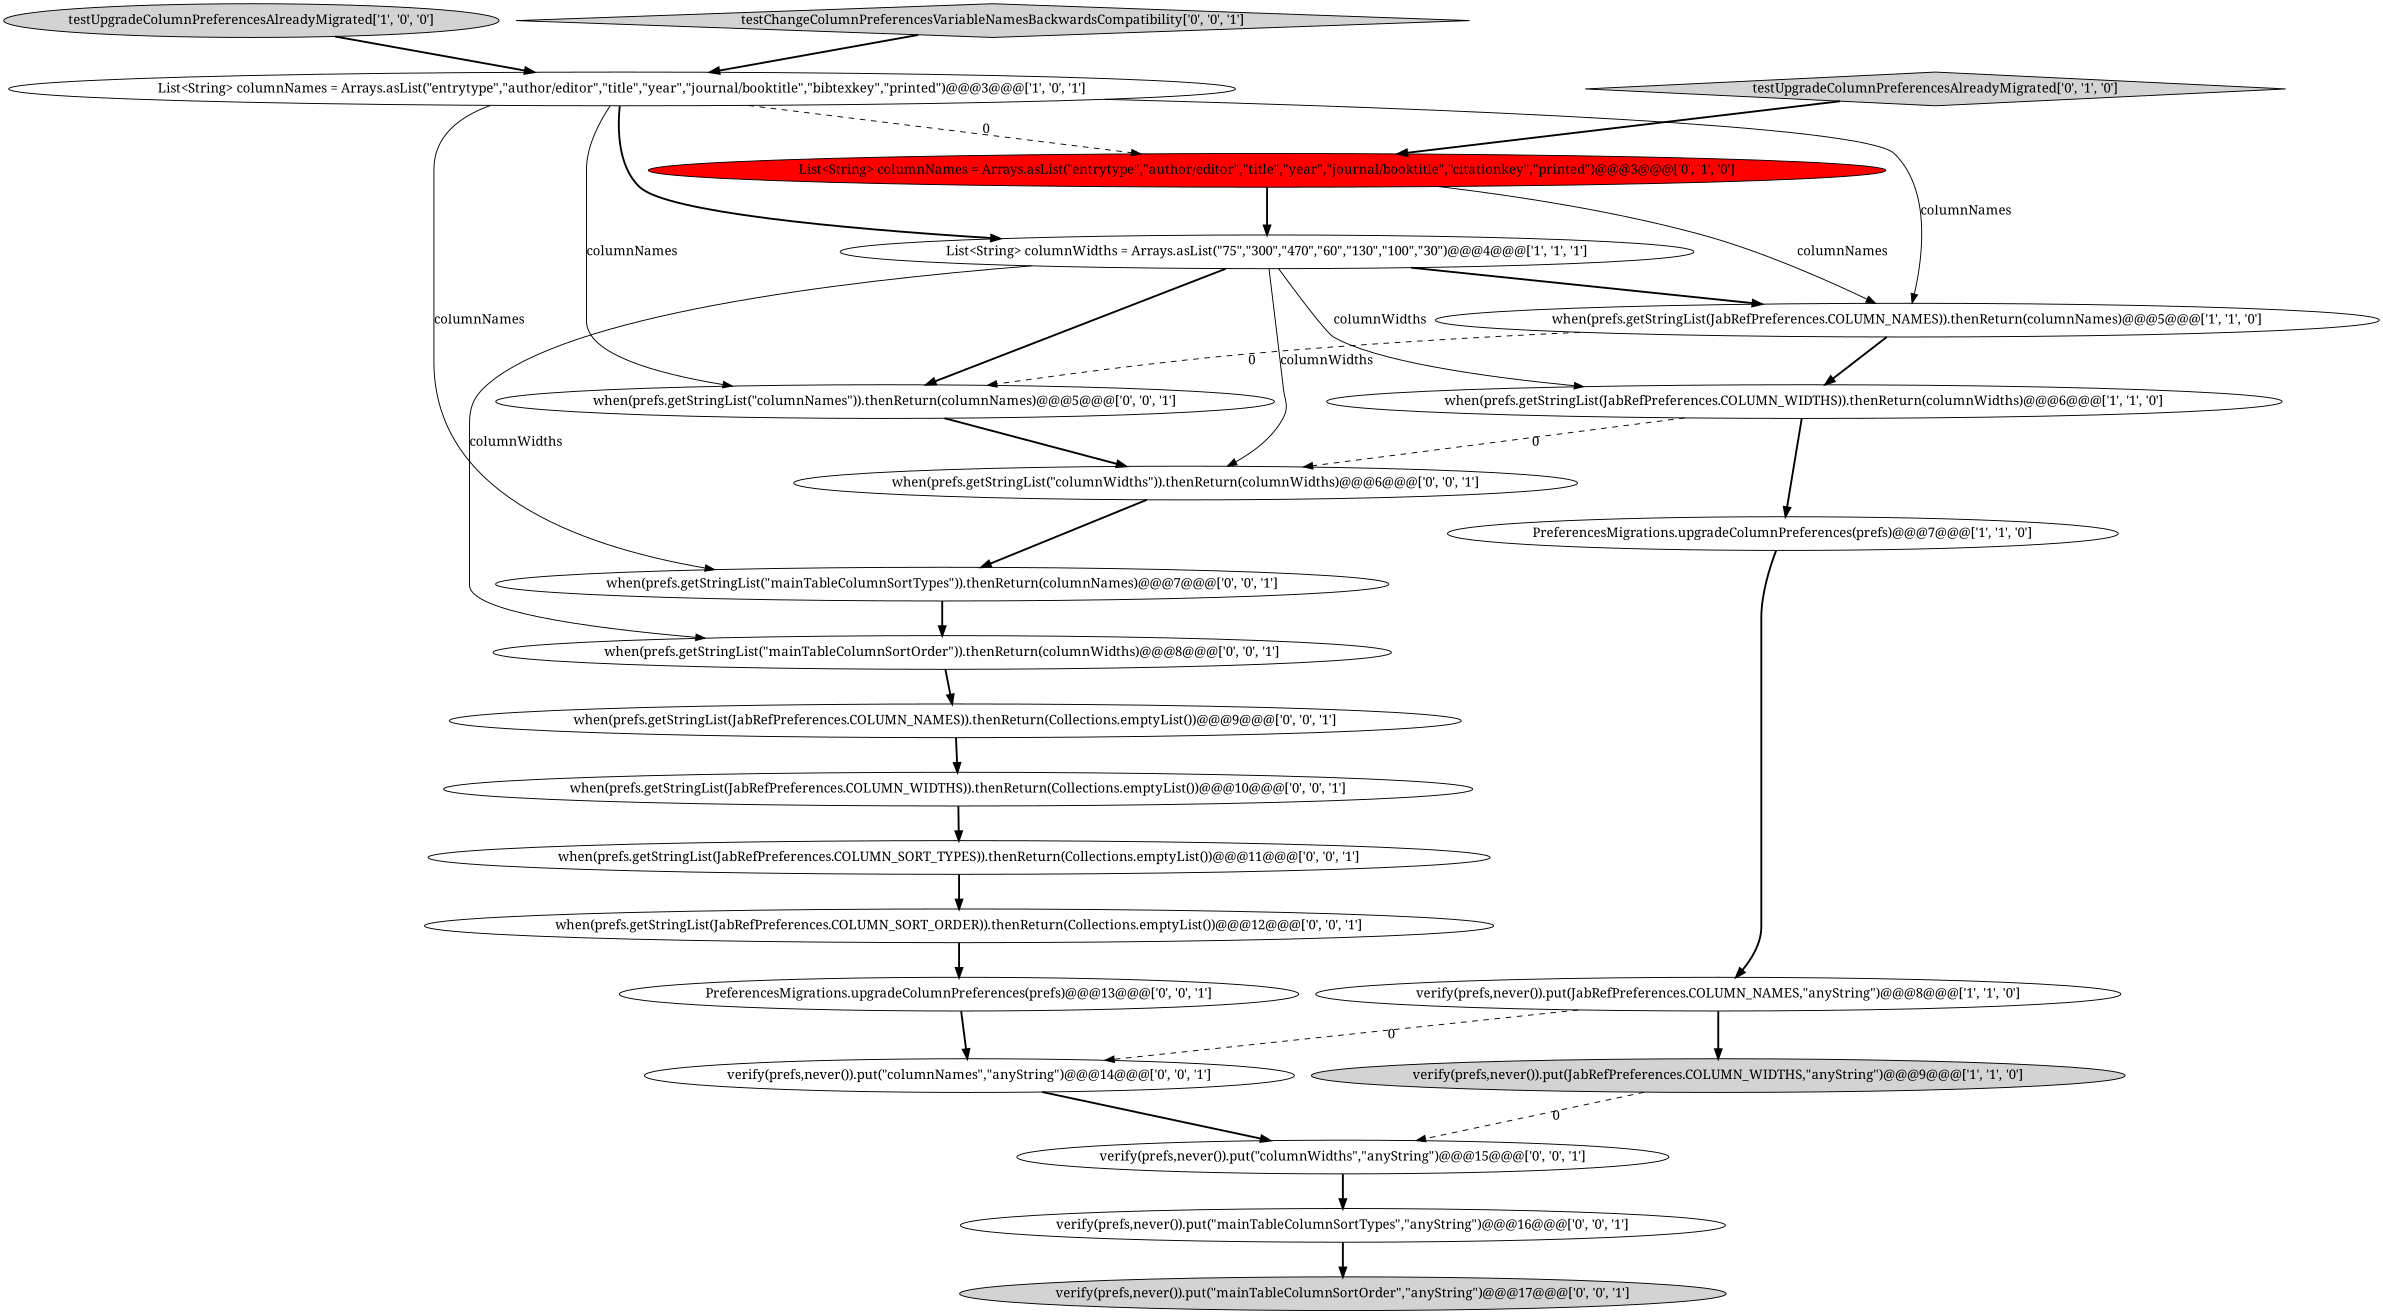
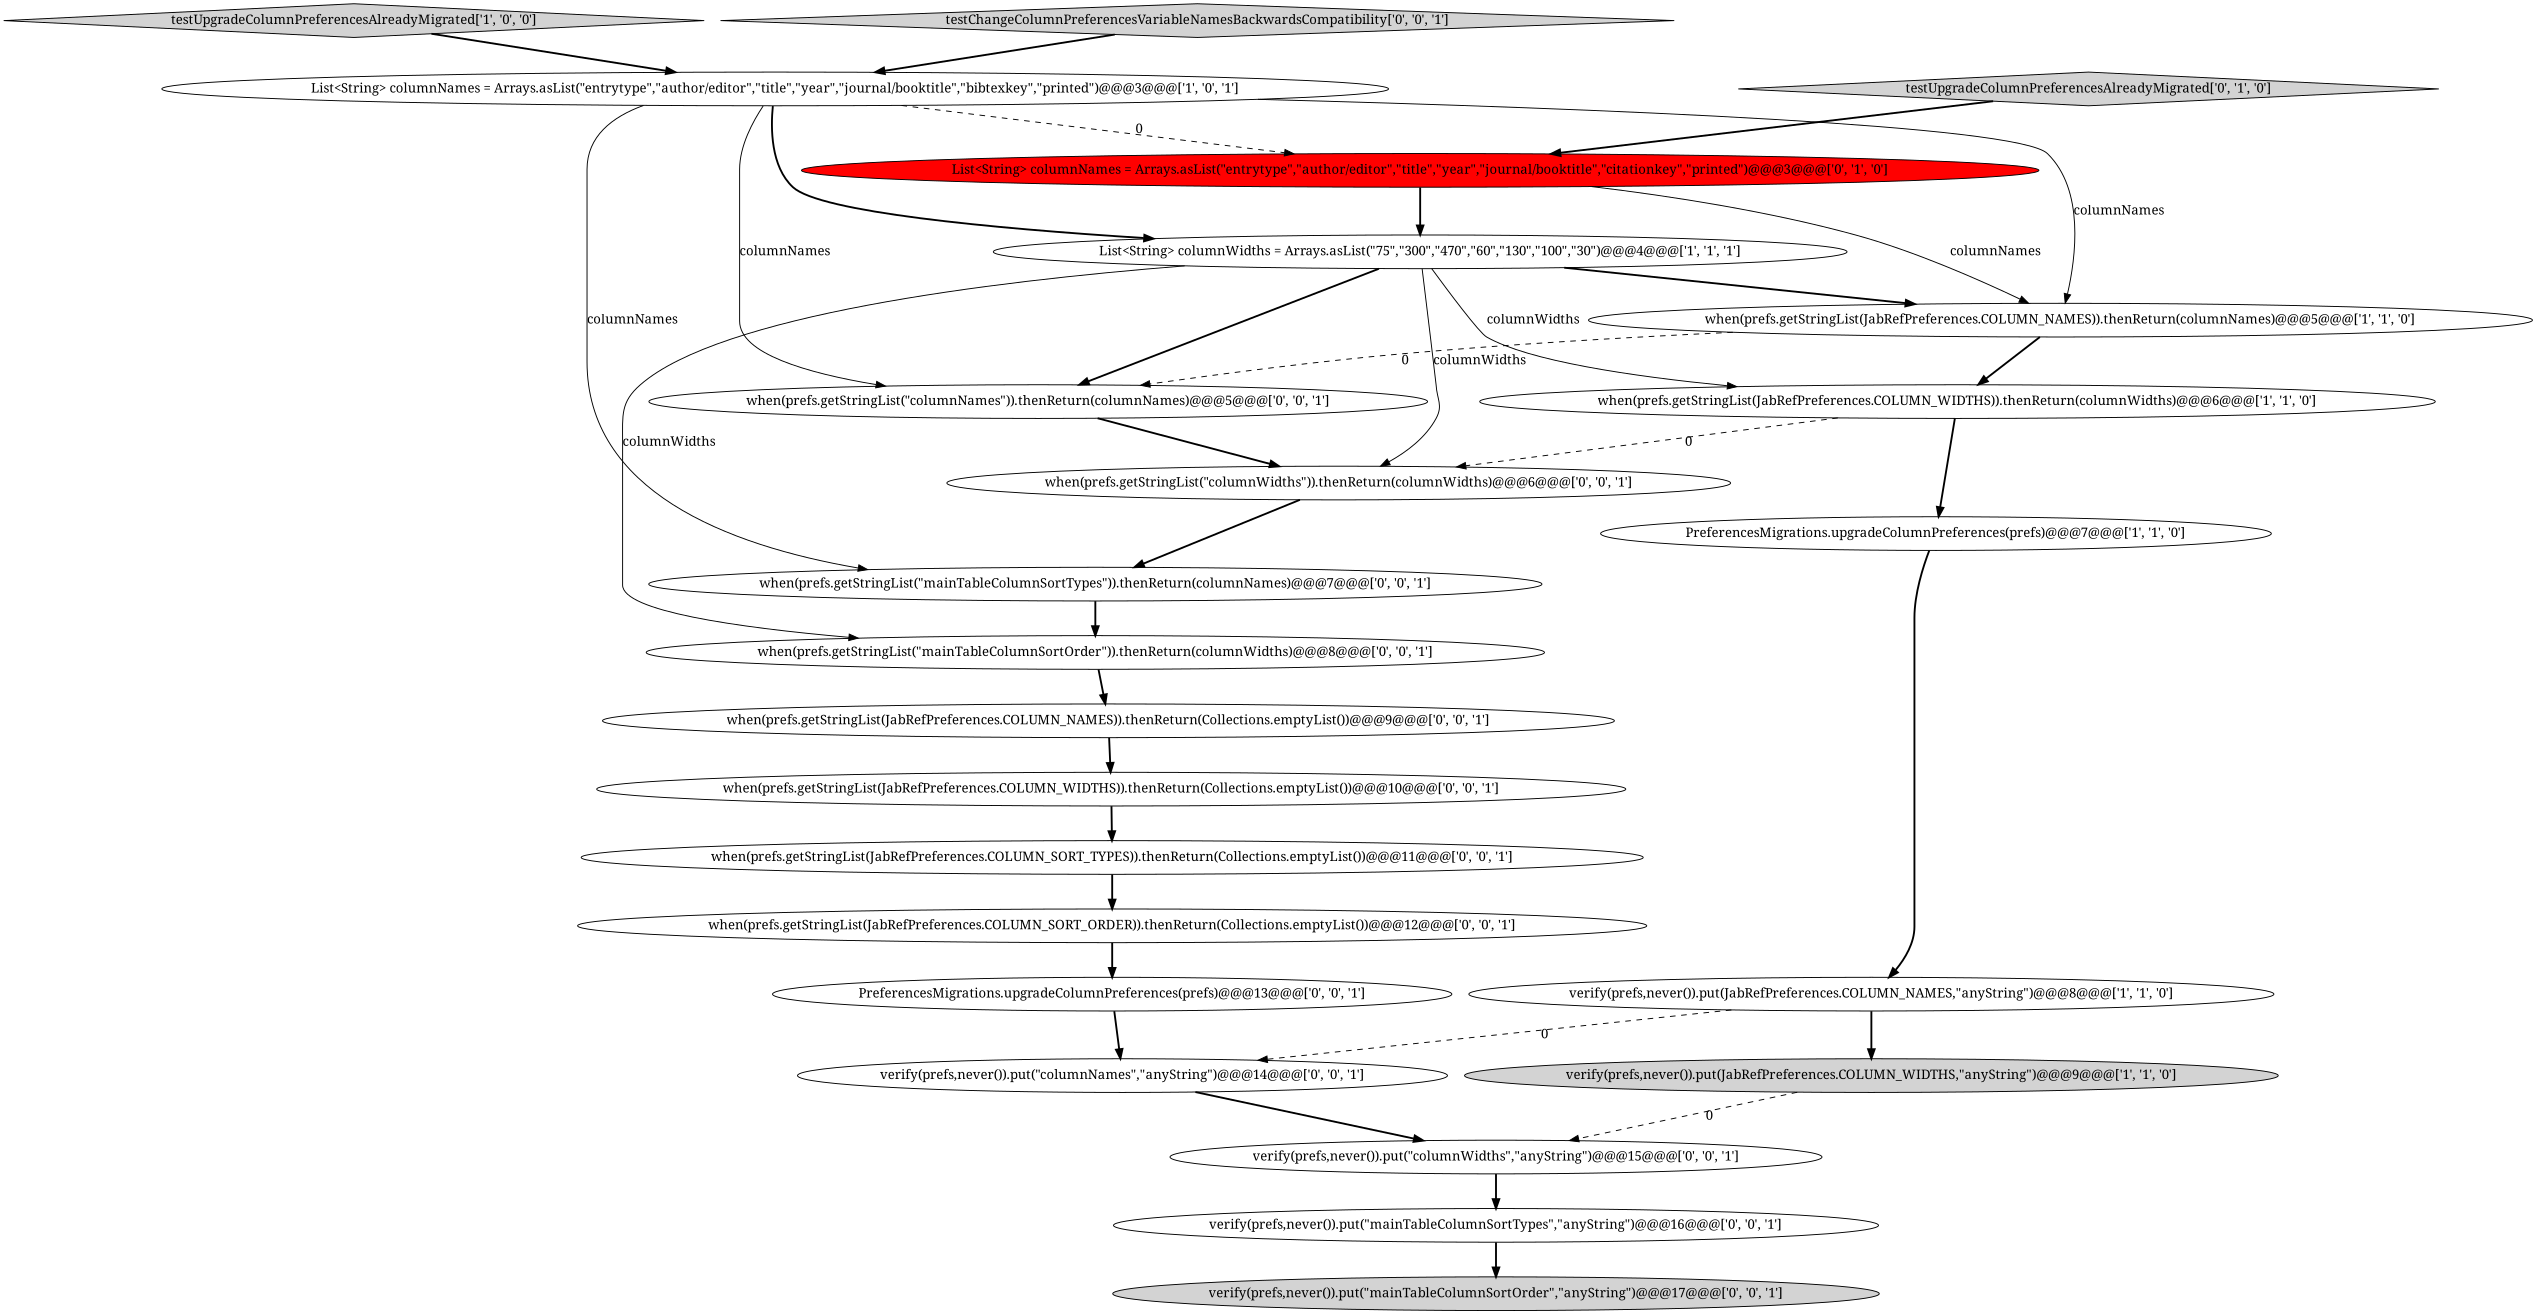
node "testUpgradeColumnPreferencesAlreadyMigrated['1', '0', '0']": shape ellipse -> diamond
